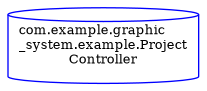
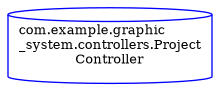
node "com.example.graphic _system.example.Project Controller": label "com.example.graphic _system.example.Project Controller" -> "com.example.graphic _system.controllers.Project Controller"
